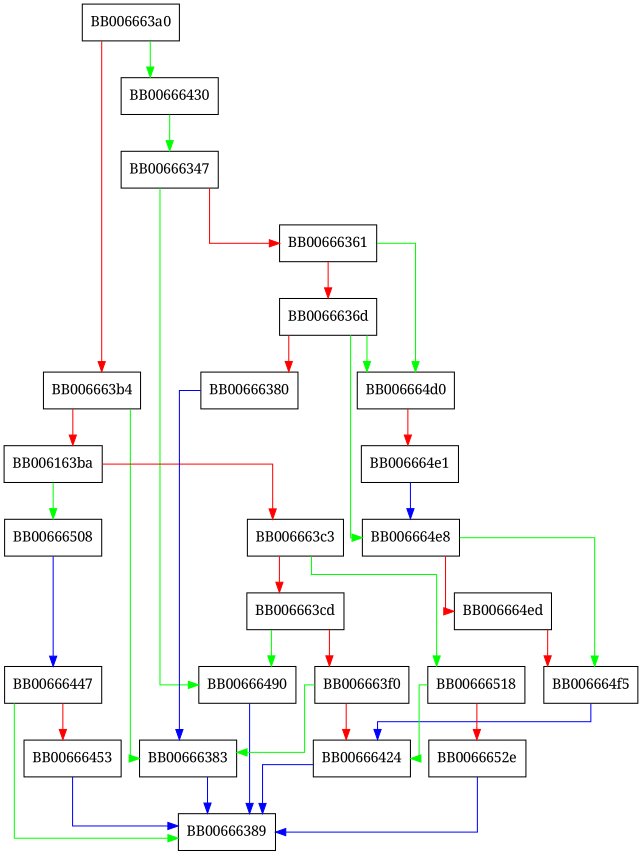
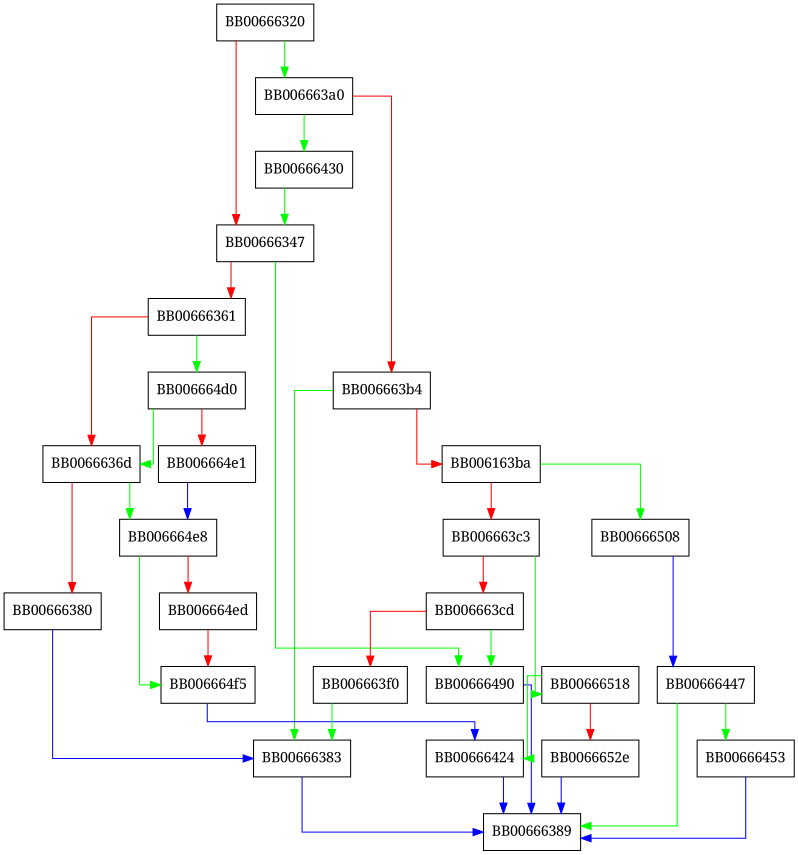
node "BB00666320": added
edge "BB0066636d" -> "BB006664d0": reversed
edge "BB00666447" -> "BB00666453": color red -> green
edge "BB006663f0" -> "BB00666424": removed
